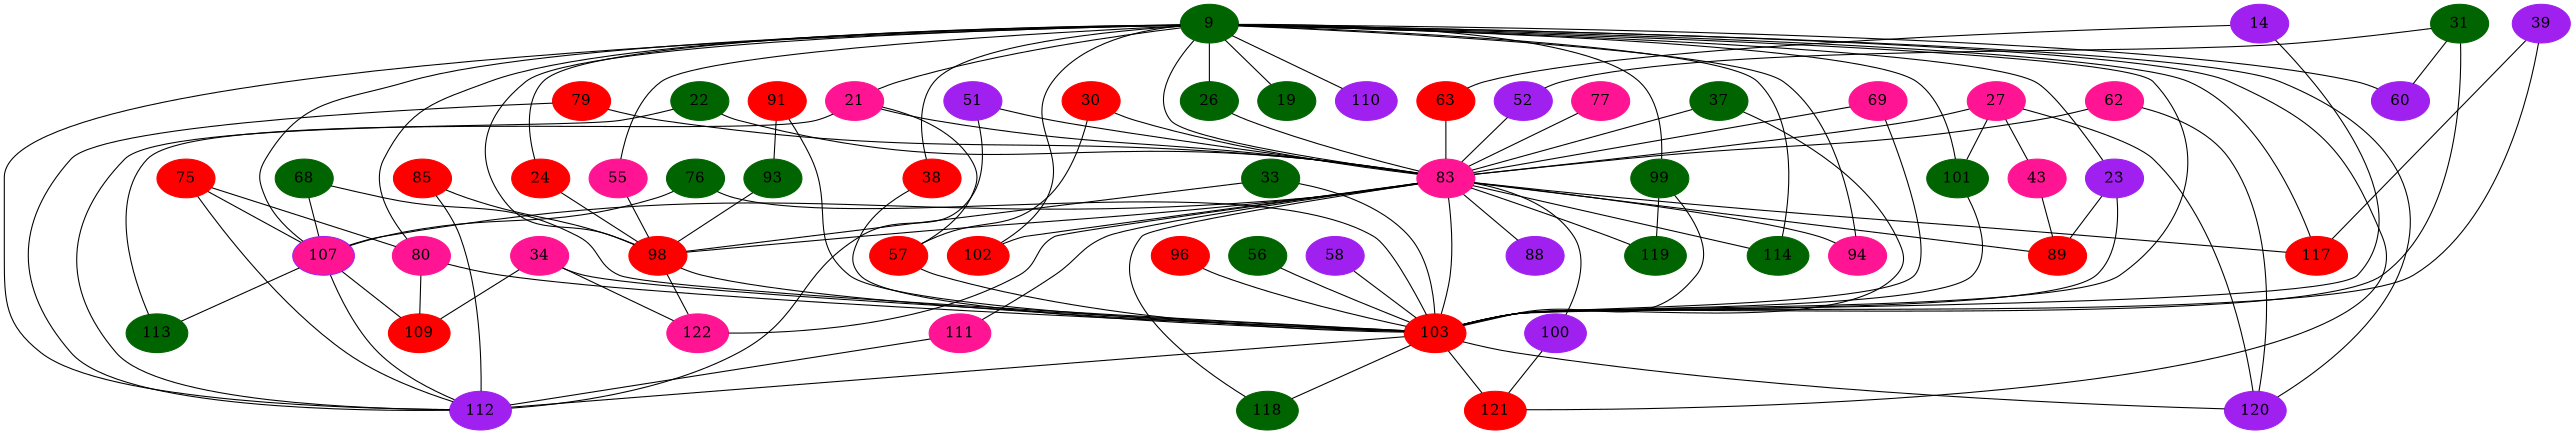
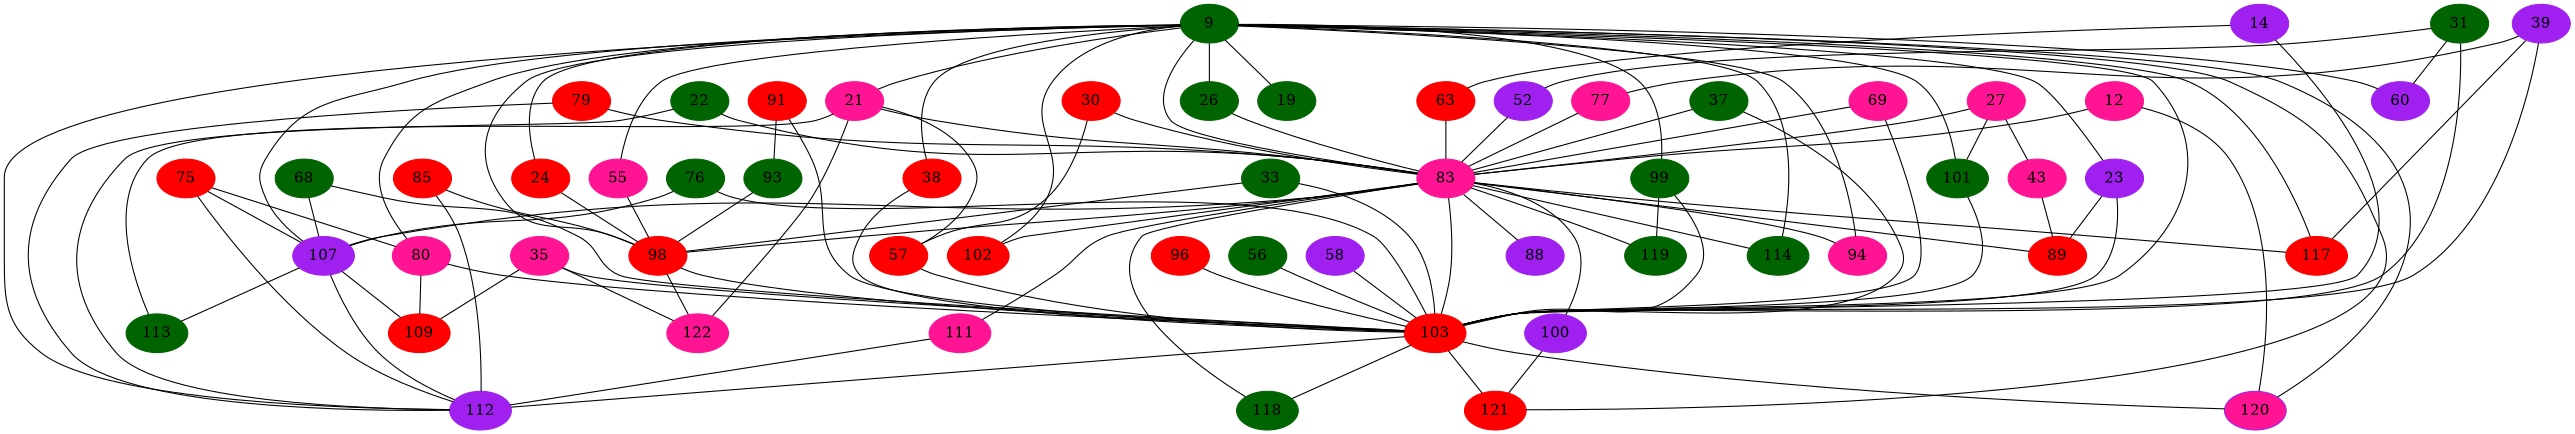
edge "39" -- "77": added
node "51": removed
node "110": removed
node "62": label "62" -> "12"
edge "27" -- "120": removed
edge "83" -- "122": now "21" -- "122"
node "107": fillcolor deeppink -> purple
node "34": label "34" -> "35"
node "120": fillcolor purple -> deeppink
